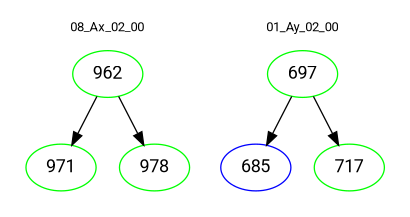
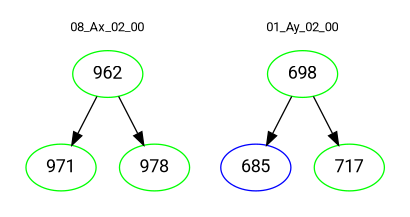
node "697": label "697" -> "698"
